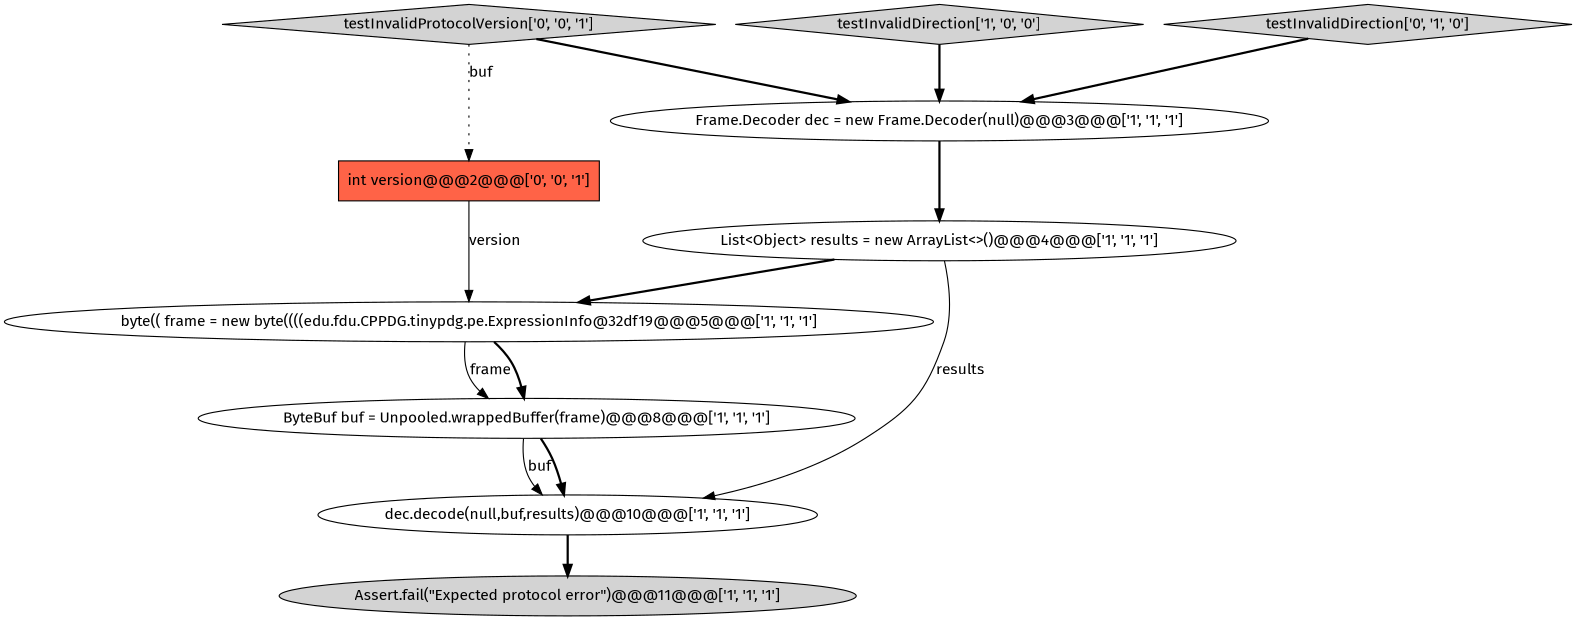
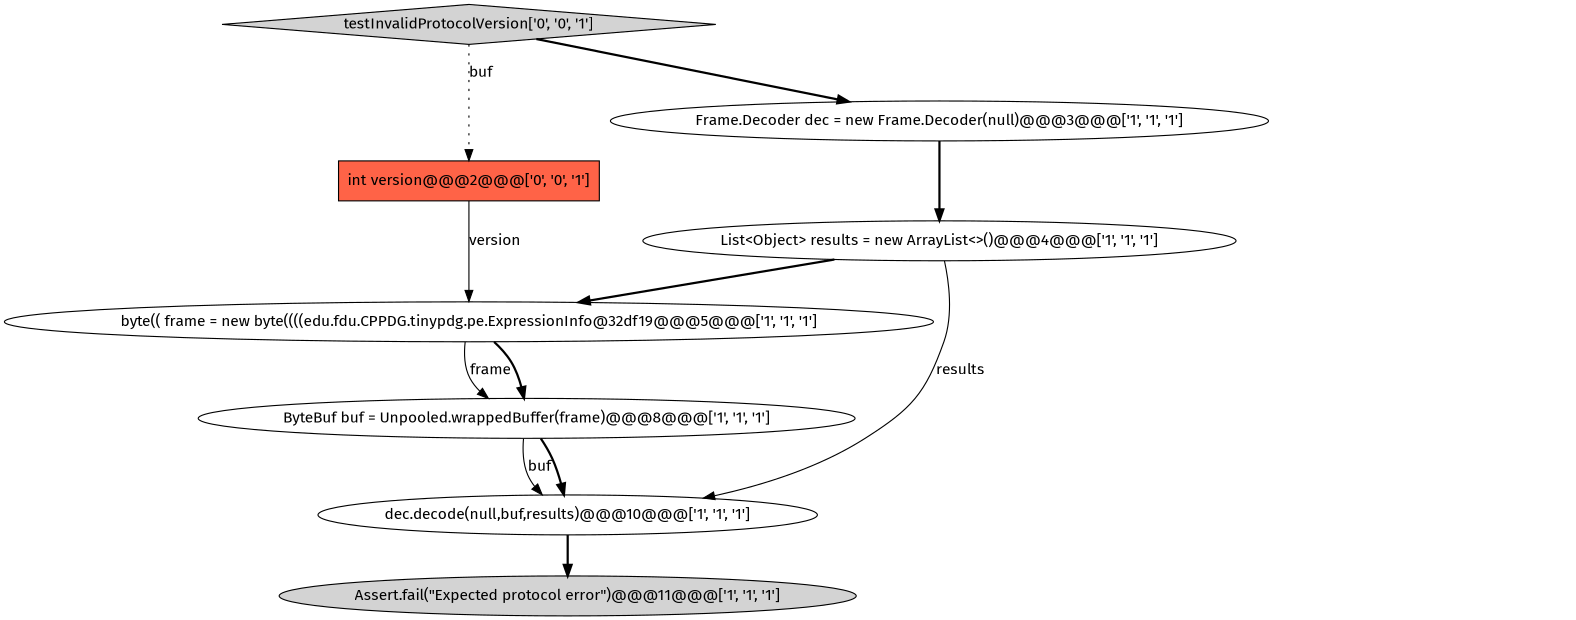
node "testInvalidDirection['1', '0', '0']": removed
node "testInvalidDirection['0', '1', '0']": removed
